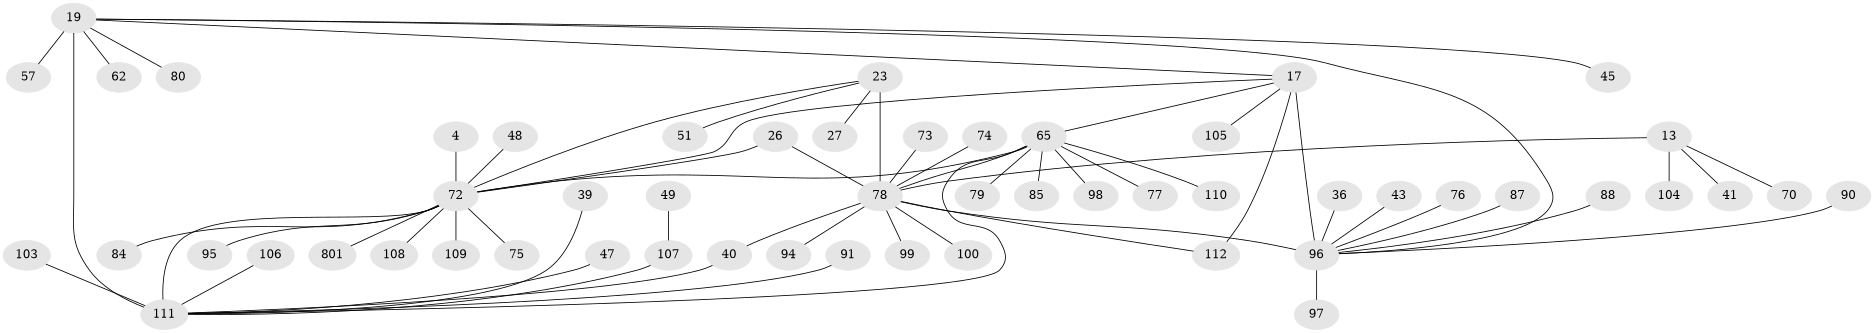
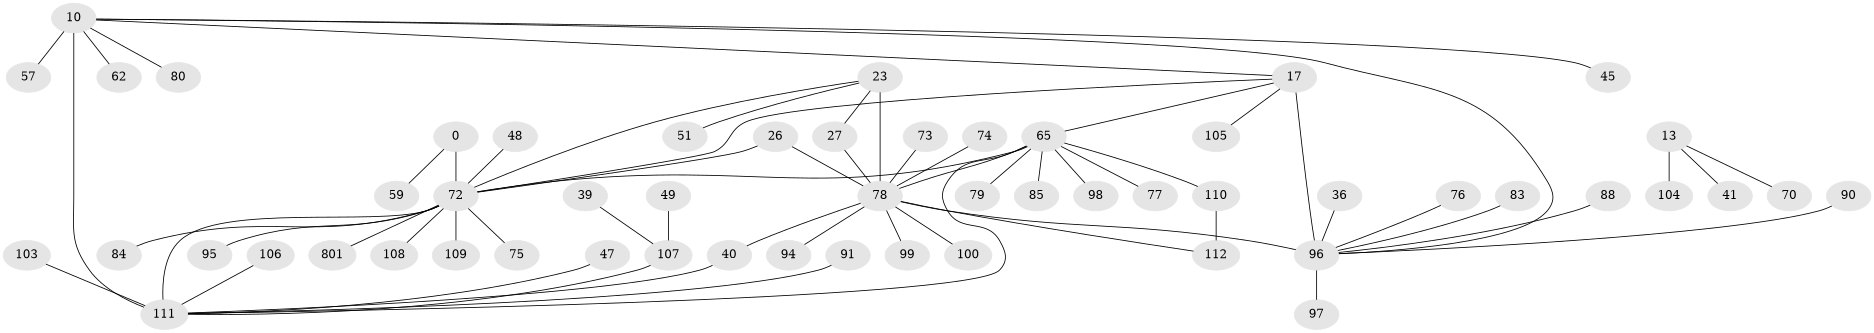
node "19": label "19" -> "10"
node "4": label "4" -> "0"
edge "13" -- "78": now "27" -- "78"
edge "17" -- "112": now "110" -- "112"
node "59": added
node "43": removed
node "87": label "87" -> "83"
edge "39" -- "111": now "39" -- "107"
